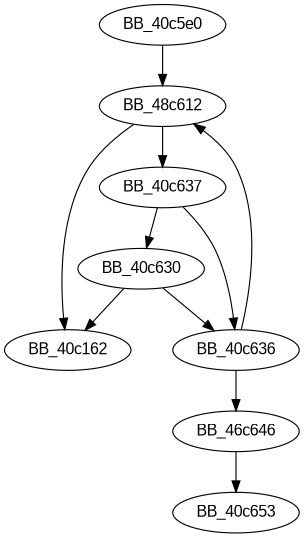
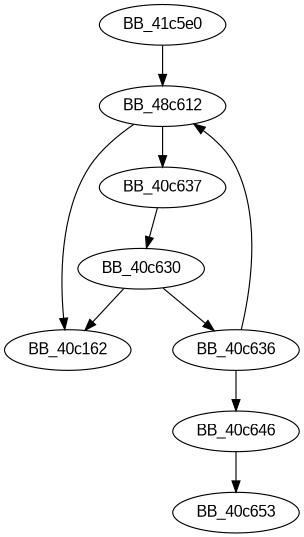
node "BB_40c5e0": label "BB_40c5e0" -> "BB_41c5e0"
edge "BB_40c637" -> "BB_40c636": removed
node "BB_46c646": label "BB_46c646" -> "BB_40c646"
